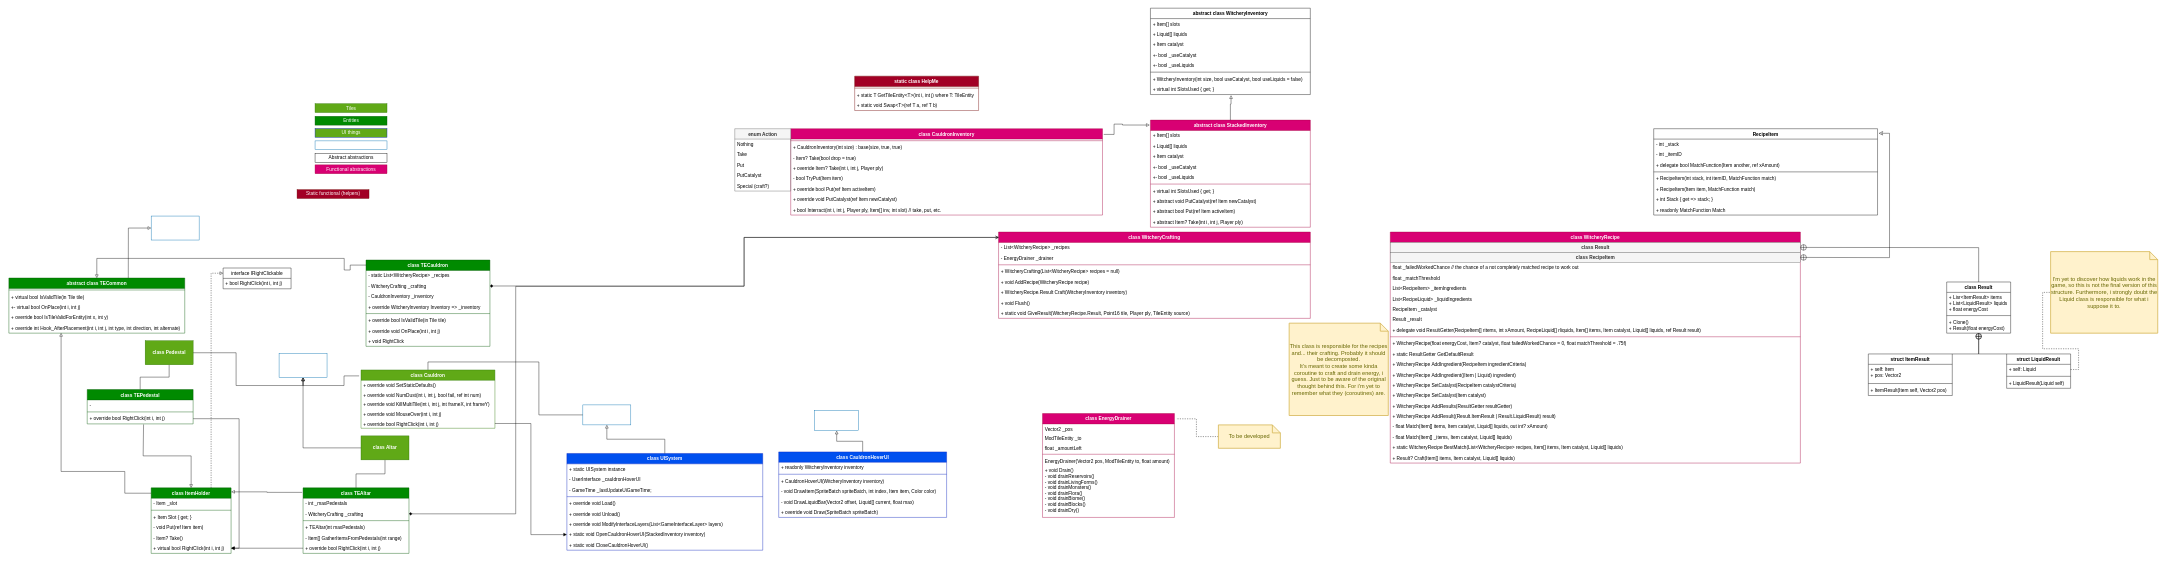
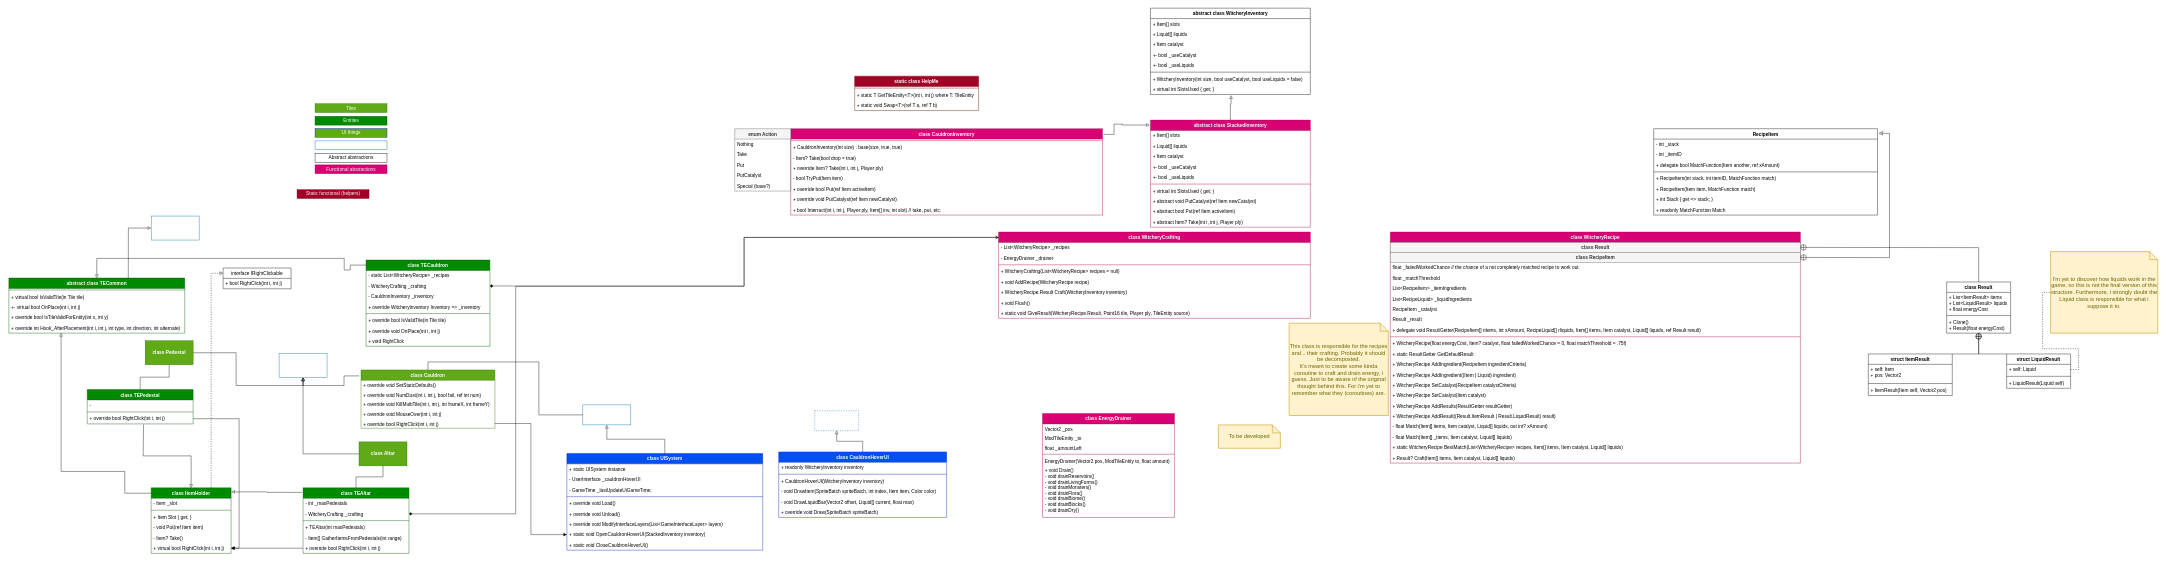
node "Special (craft?)": label "Special (craft?)" -> "Special (base?)"
node "class UIState": style solid -> dashed
edge "To be developed" -- "class EnergyDrainer": removed
node "class Altar": moved (385, 448) -> (383, 454)
